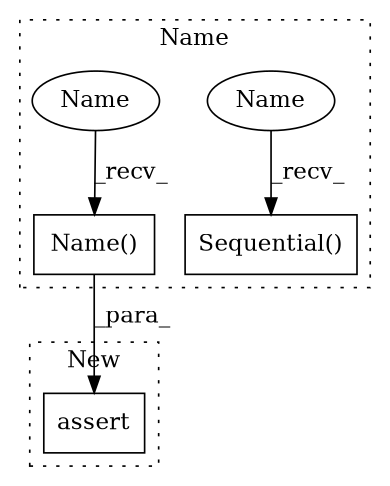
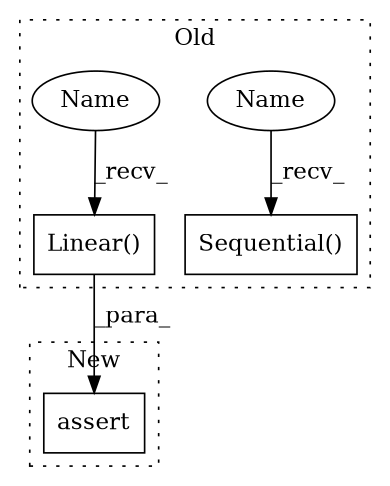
cluster "Name": label "Name" -> "Old"
node "Name()": label "Name()" -> "Linear()"
